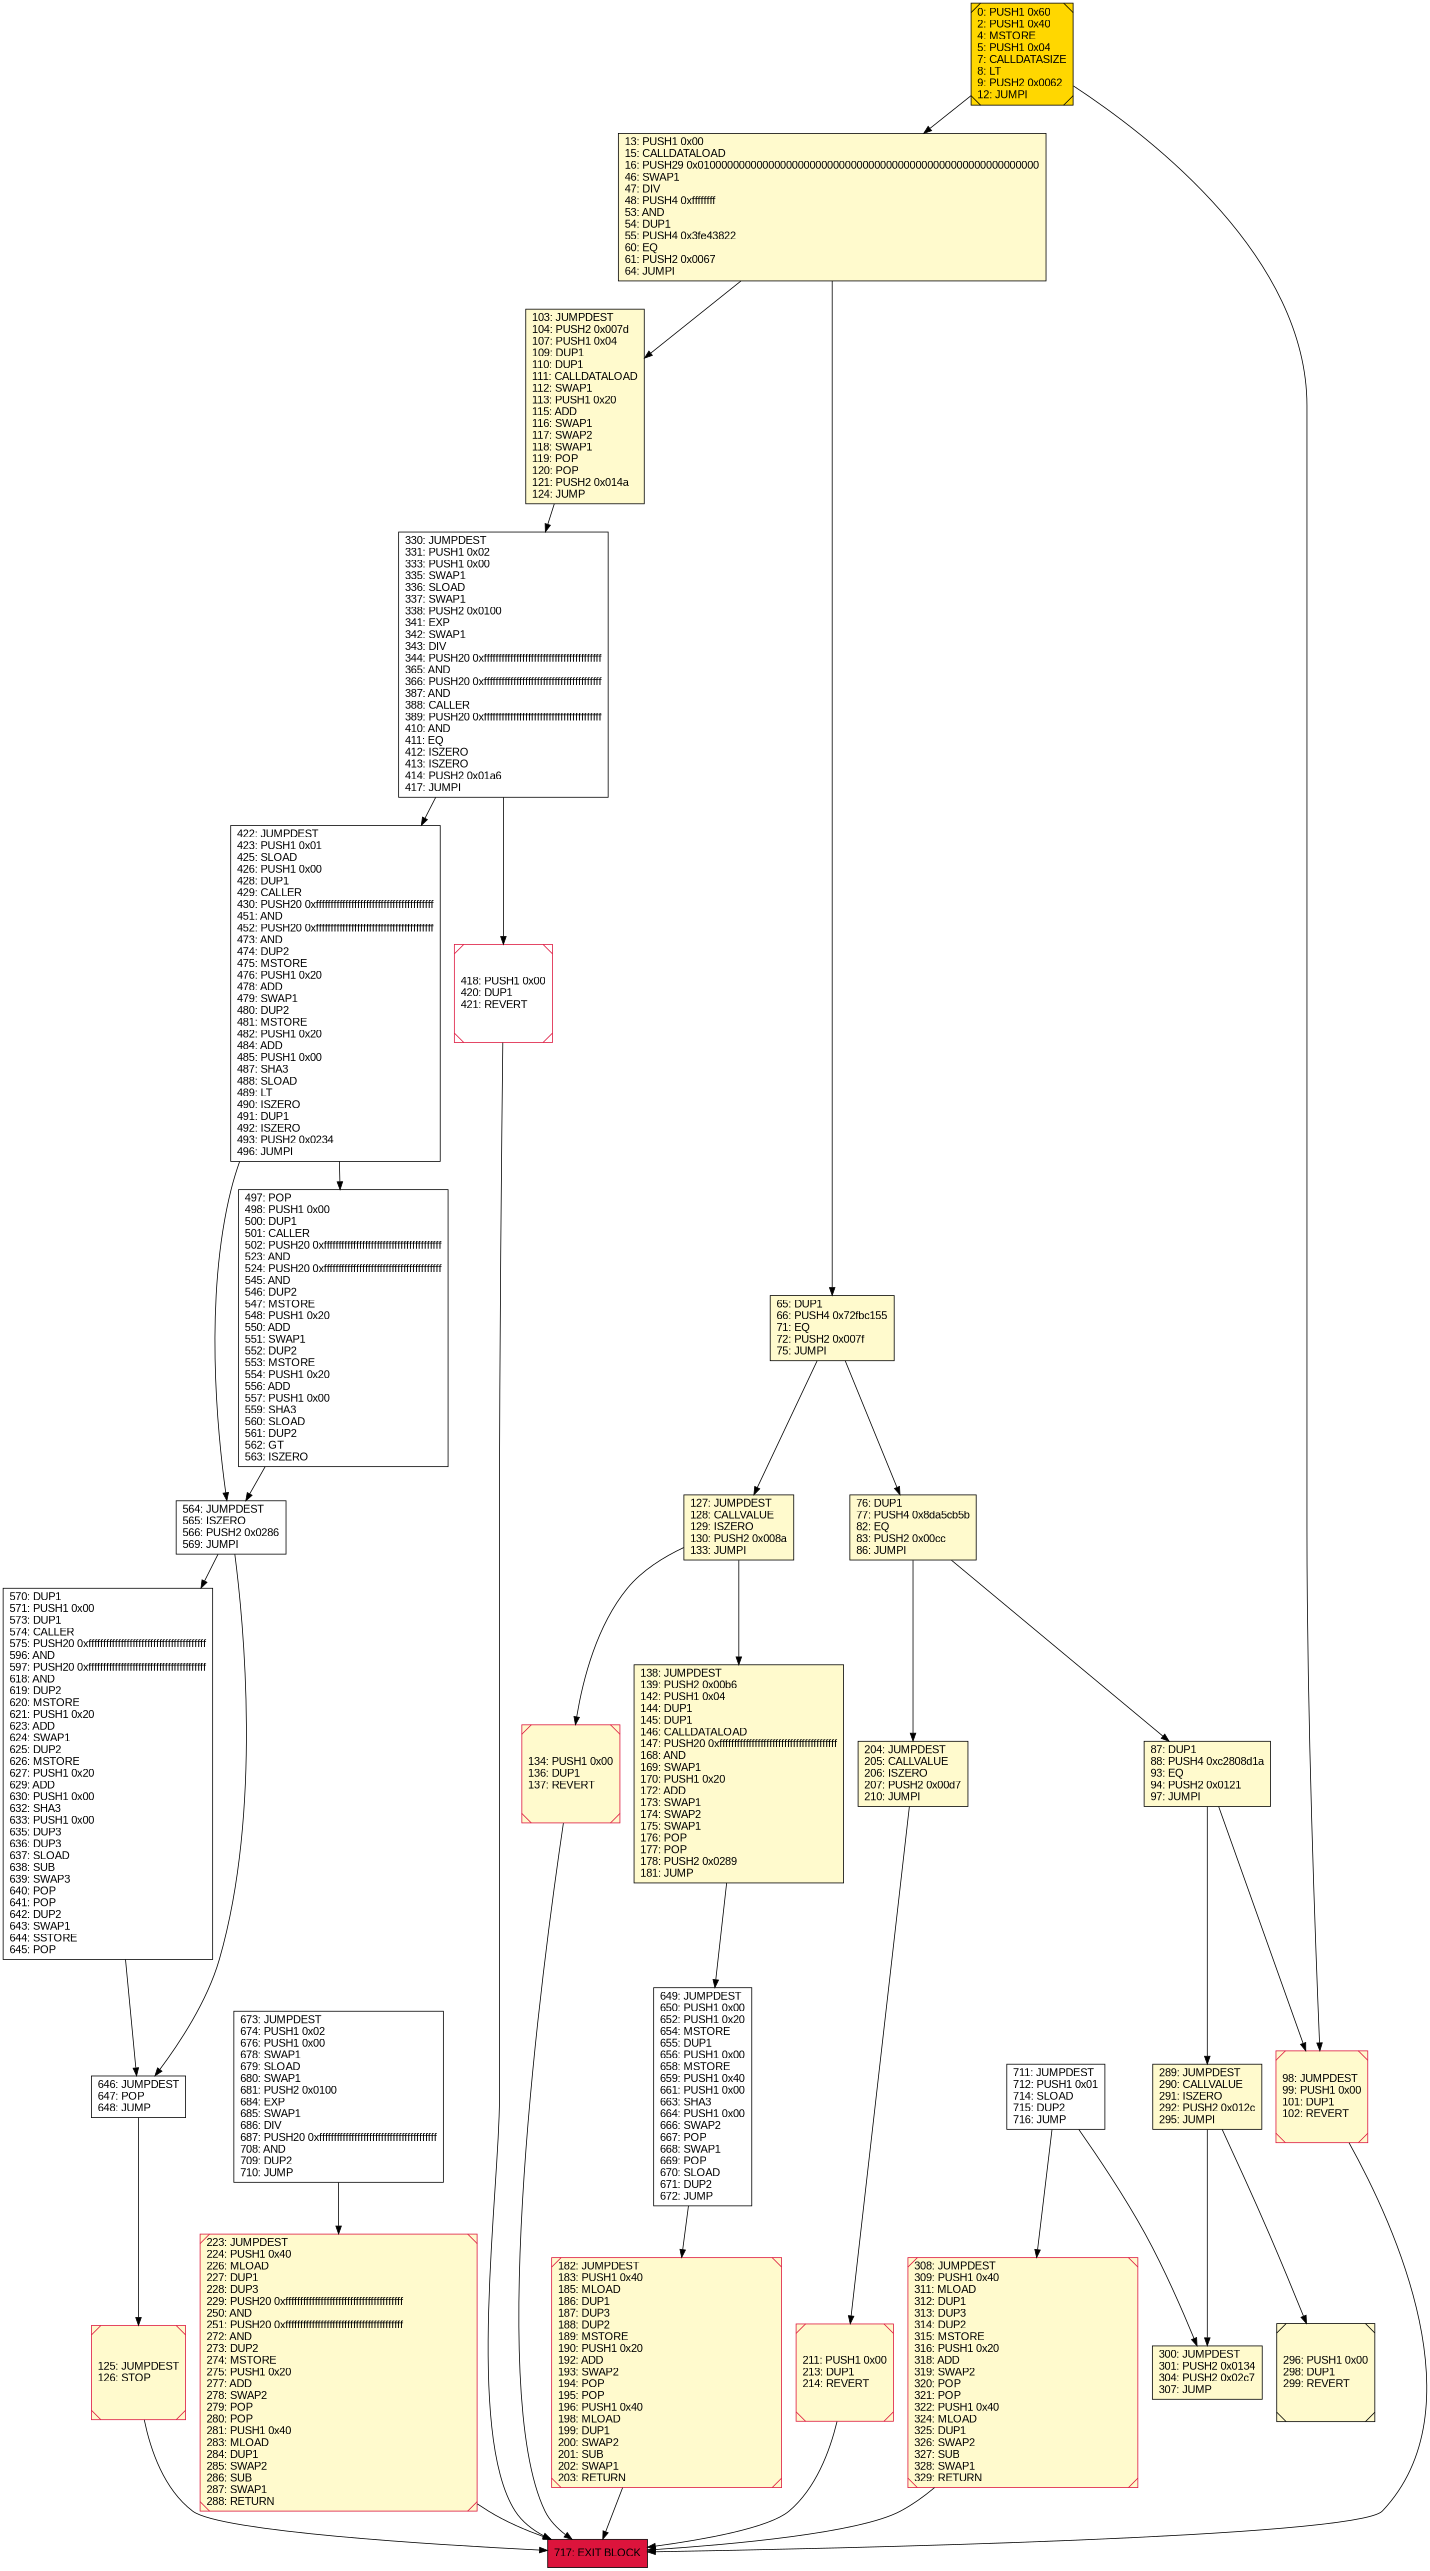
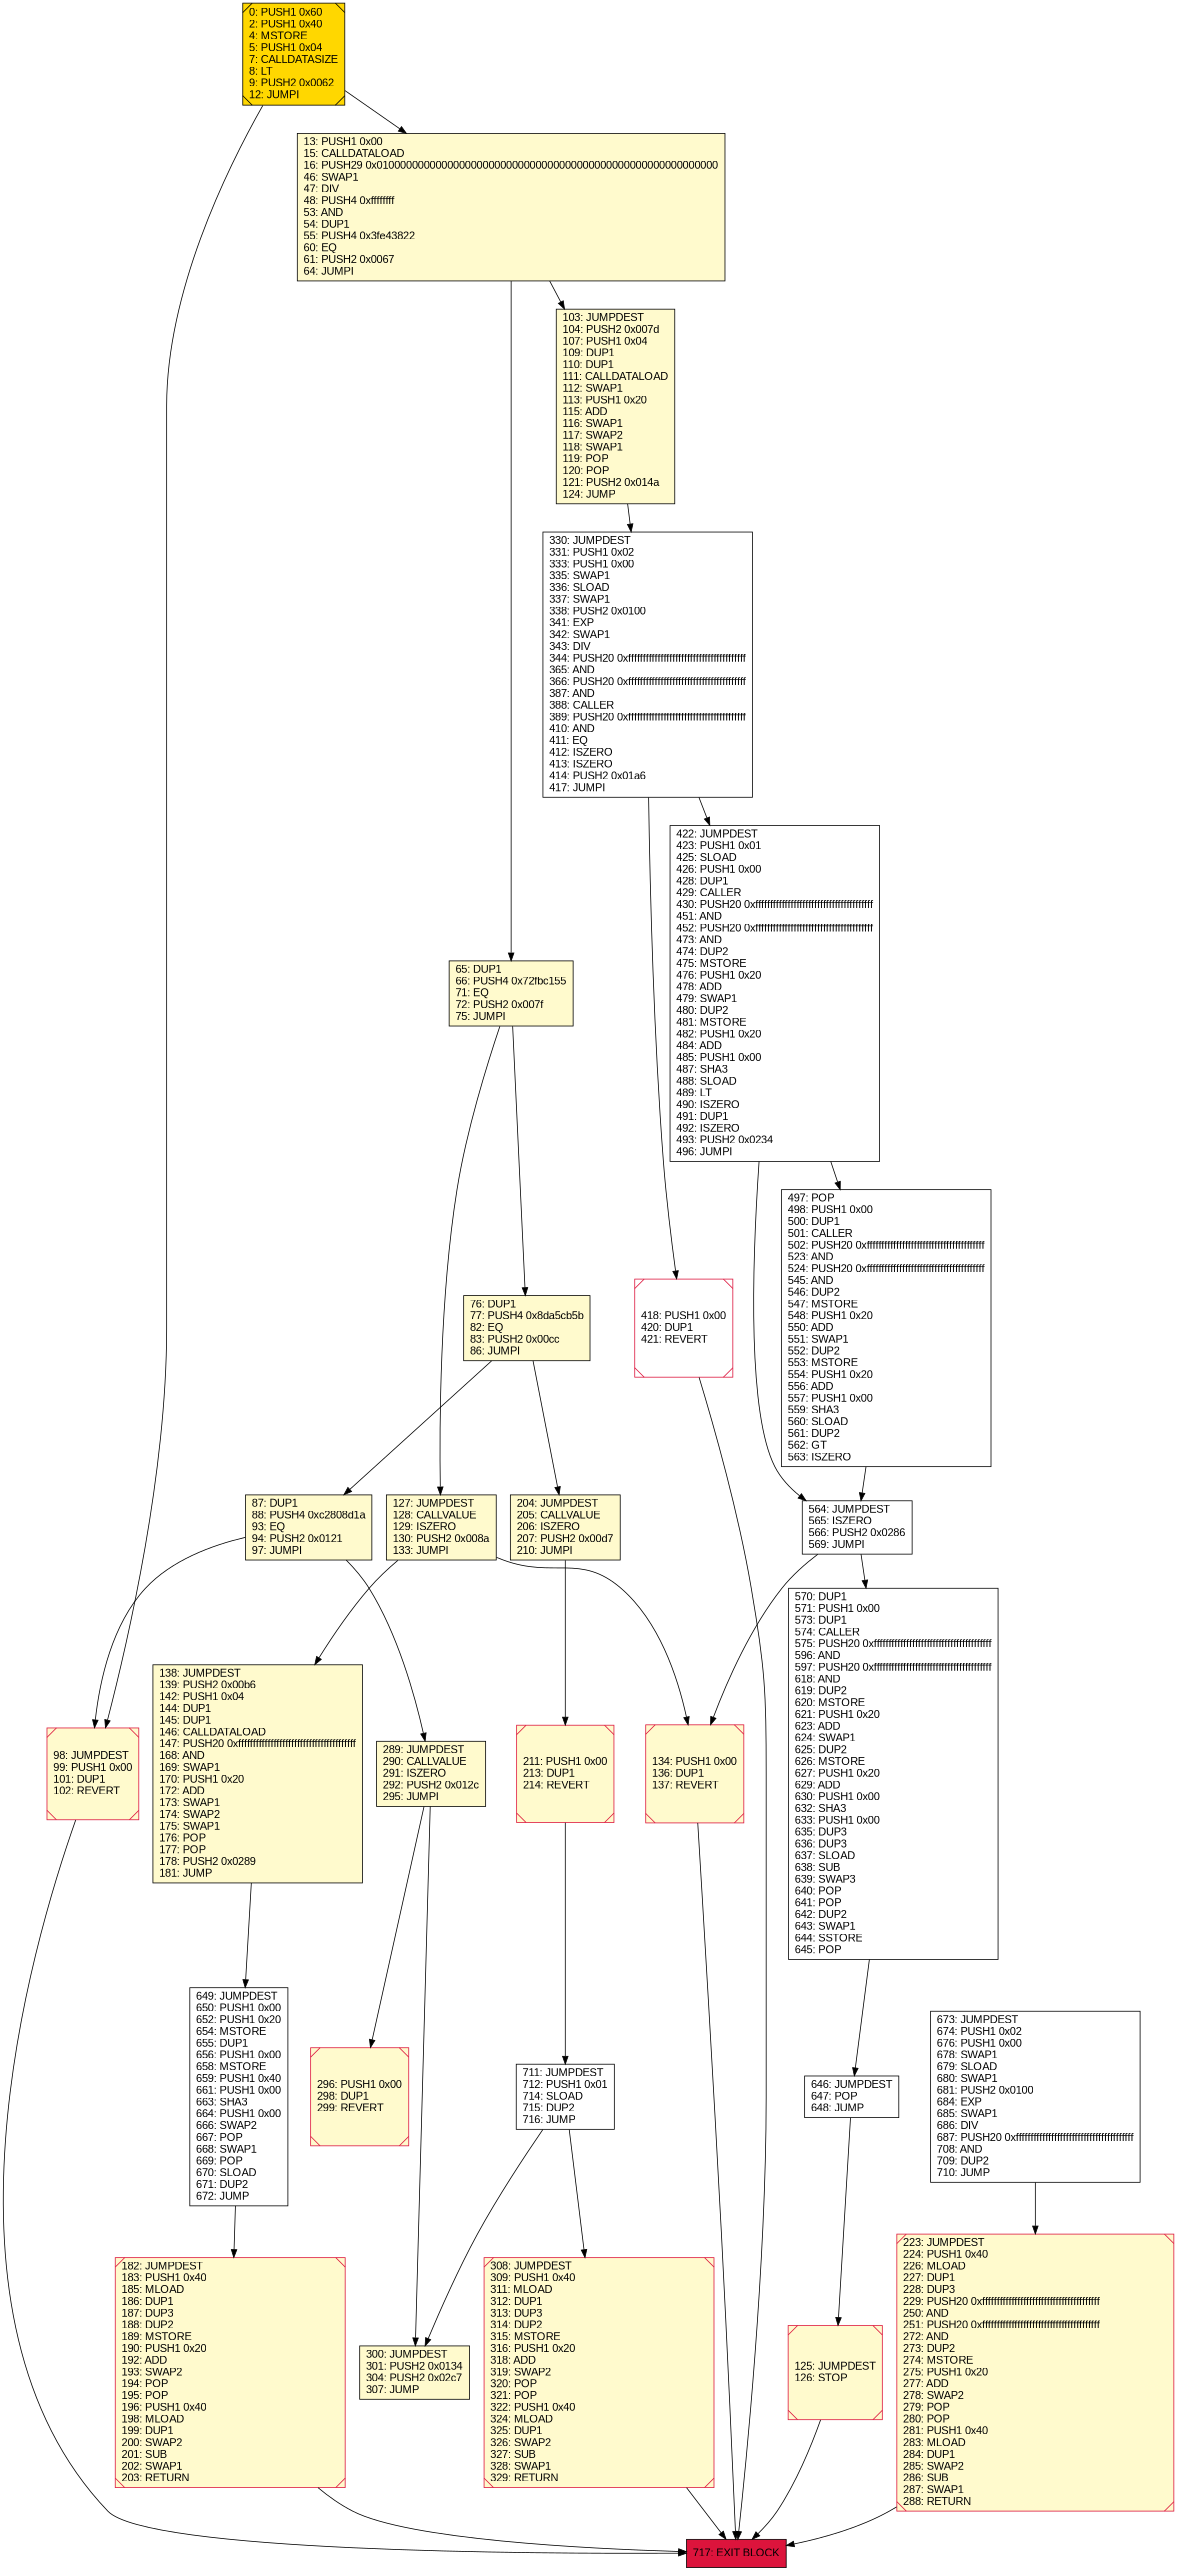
edge "564: JUMPDEST 565: ISZERO 566: PUSH2 0x0286 569: JUMPI" -> "646: JUMPDEST 647: POP 648: JUMP": now "564: JUMPDEST 565: ISZERO 566: PUSH2 0x0286 569: JUMPI" -> "134: PUSH1 0x00 136: DUP1 137: REVERT"
node "296: PUSH1 0x00 298: DUP1 299: REVERT": color black -> crimson
edge "211: PUSH1 0x00 213: DUP1 214: REVERT" -> "717: EXIT BLOCK": now "211: PUSH1 0x00 213: DUP1 214: REVERT" -> "711: JUMPDEST 712: PUSH1 0x01 714: SLOAD 715: DUP2 716: JUMP"
